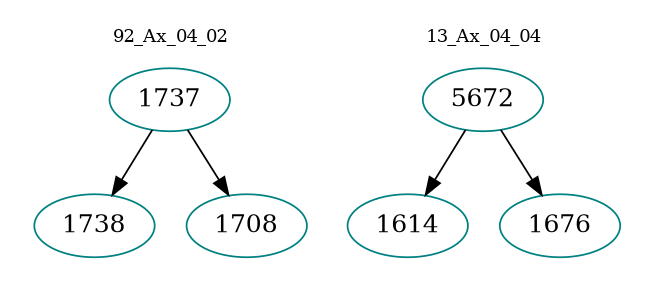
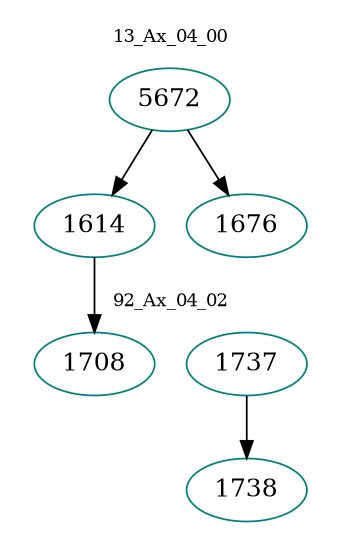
cluster "13_Ax_04_04": label "13_Ax_04_04" -> "13_Ax_04_00"
edge "1737" -> "1708": now "1614" -> "1708"
